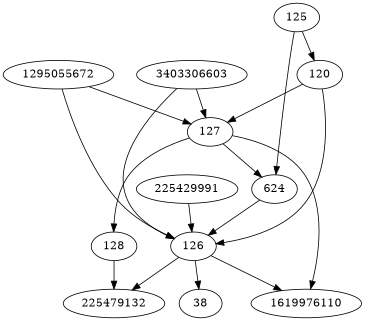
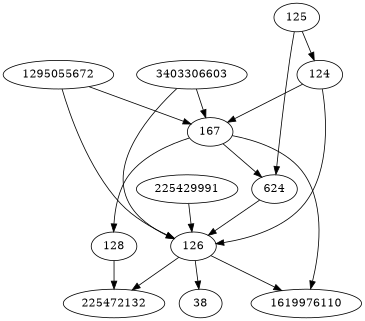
node "120": label "120" -> "124"
node "127": label "127" -> "167"
node "225479132": label "225479132" -> "225472132"
